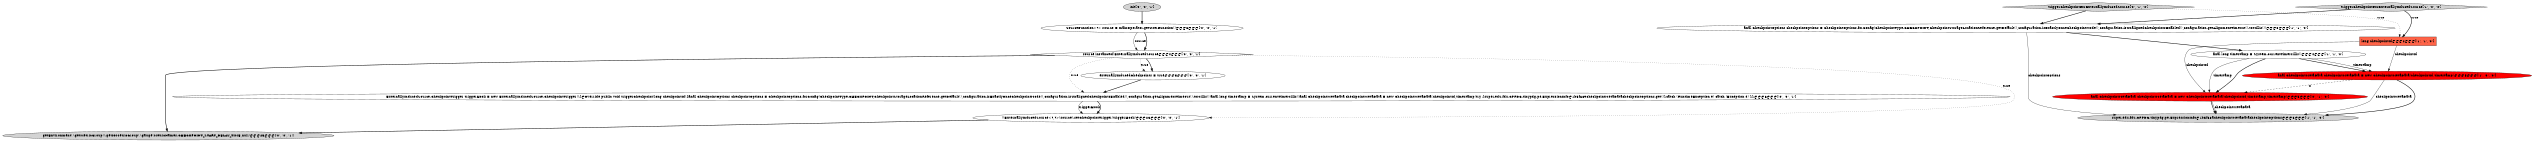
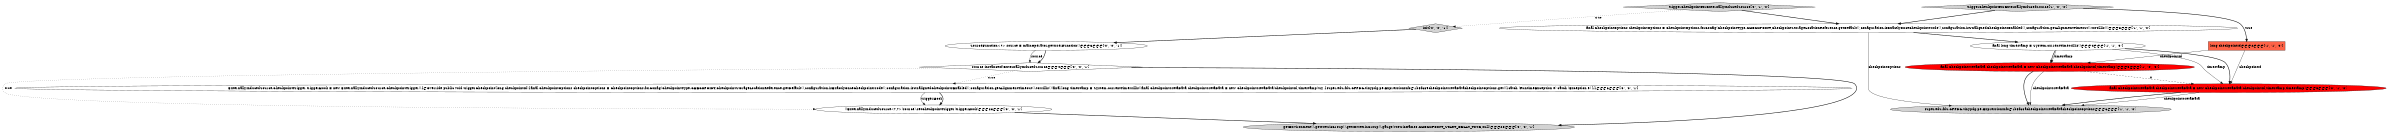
node "init['0', '0', '1']": shape ellipse -> diamond
edge "triggerCheckpointForExternallyInducedSource['0', '1', '0']" -> "long checkpointId@@@2@@@['1', '1', '0']": now "triggerCheckpointForExternallyInducedSource['0', '1', '0']" -> "init['0', '0', '1']"
node "externallyInducedCheckpoints = true@@@5@@@['0', '0', '1']": removed
